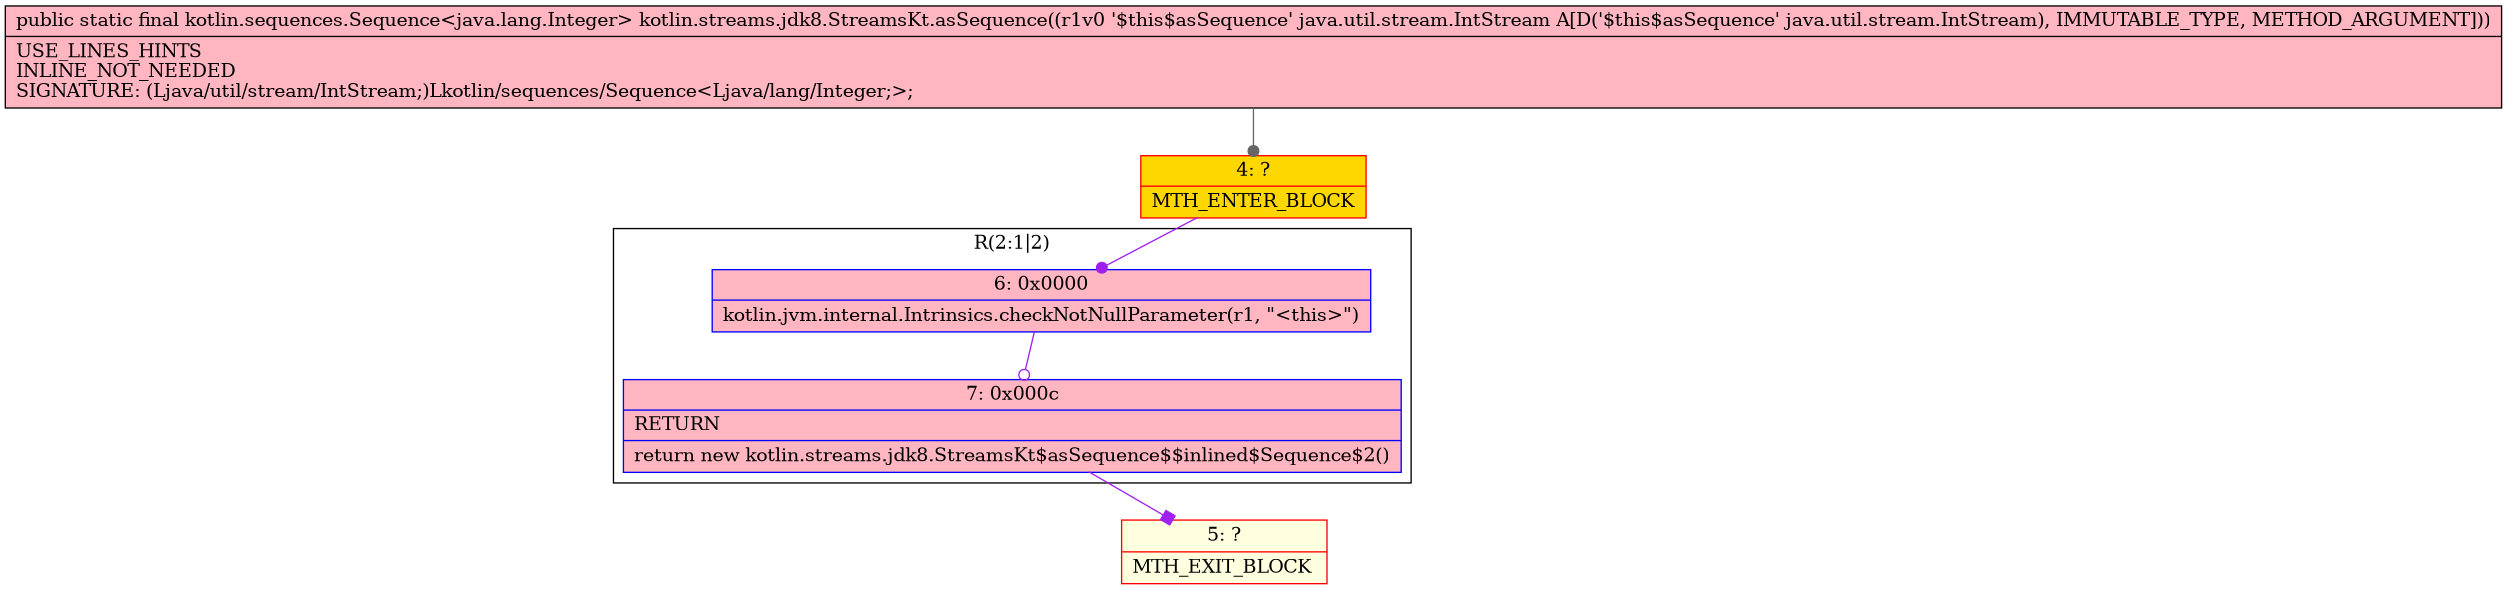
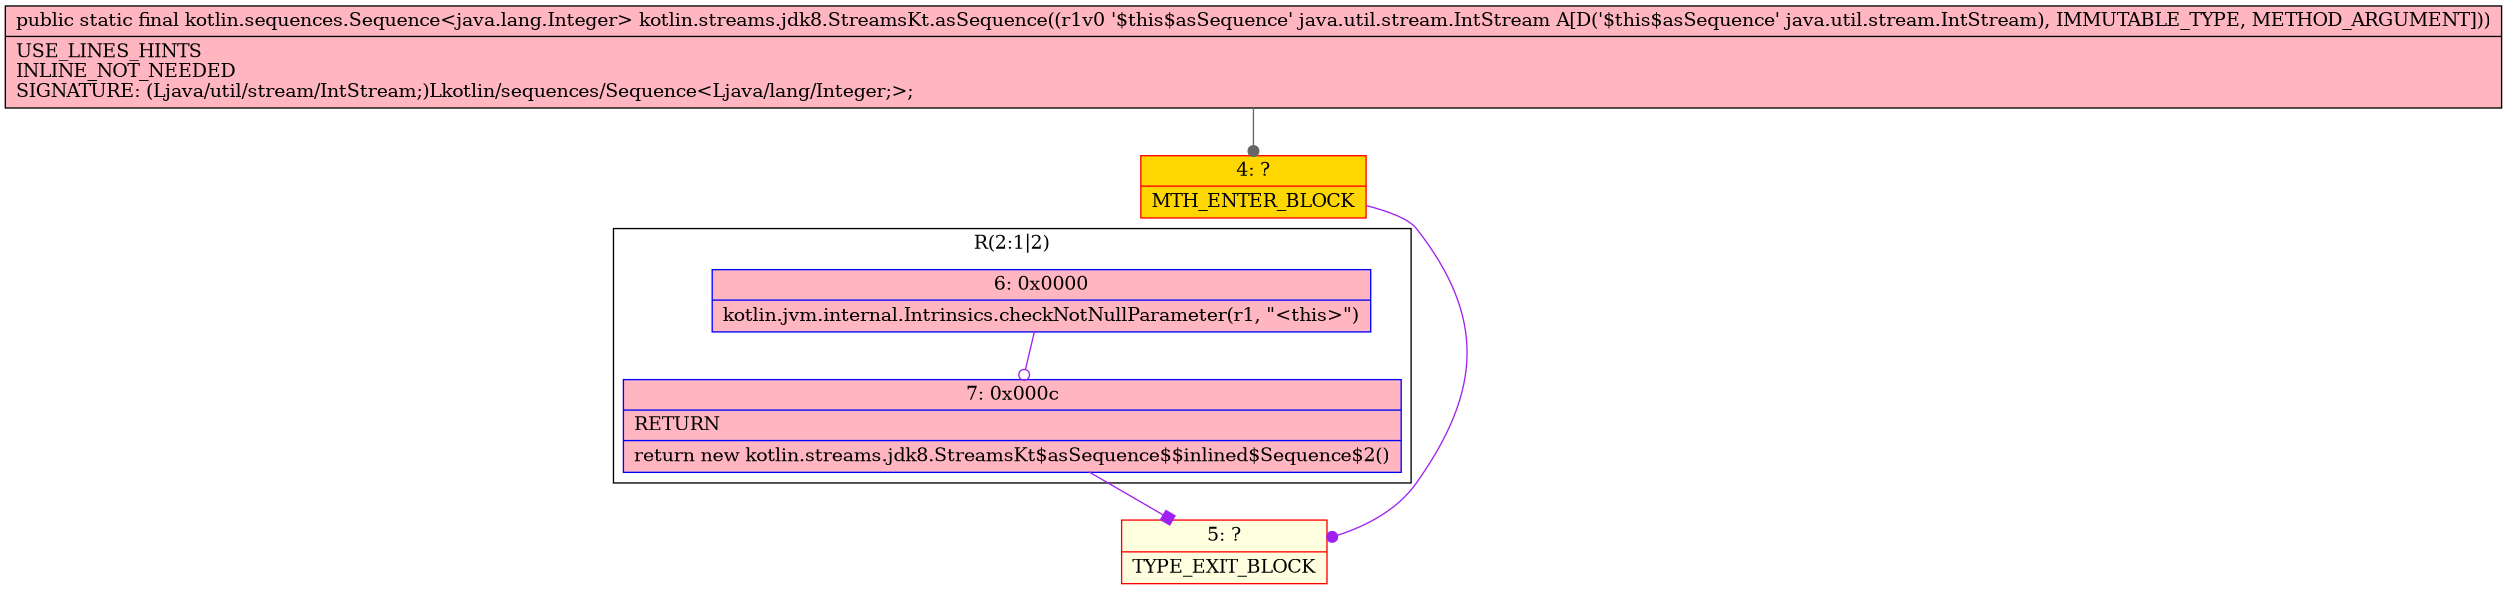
edge "4: ?" -> "6: 0x0000": now "4: ?" -> "5: ?"
node "5: ?": text "MTH_EXIT_BLOCK" -> "TYPE_EXIT_BLOCK"
